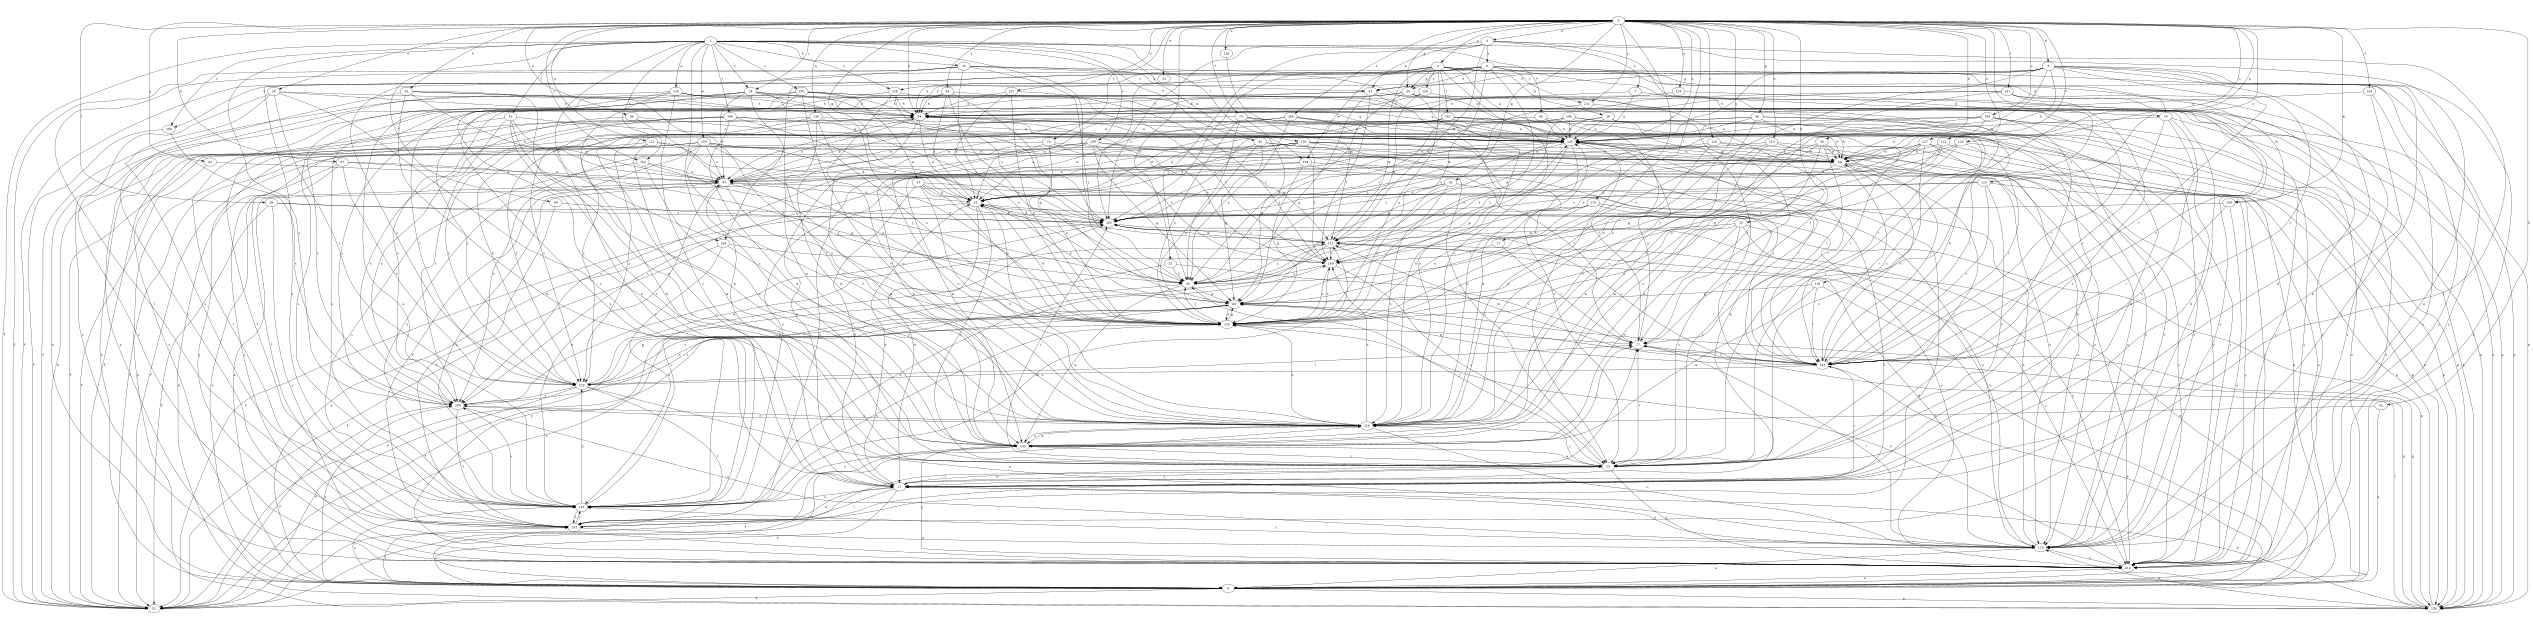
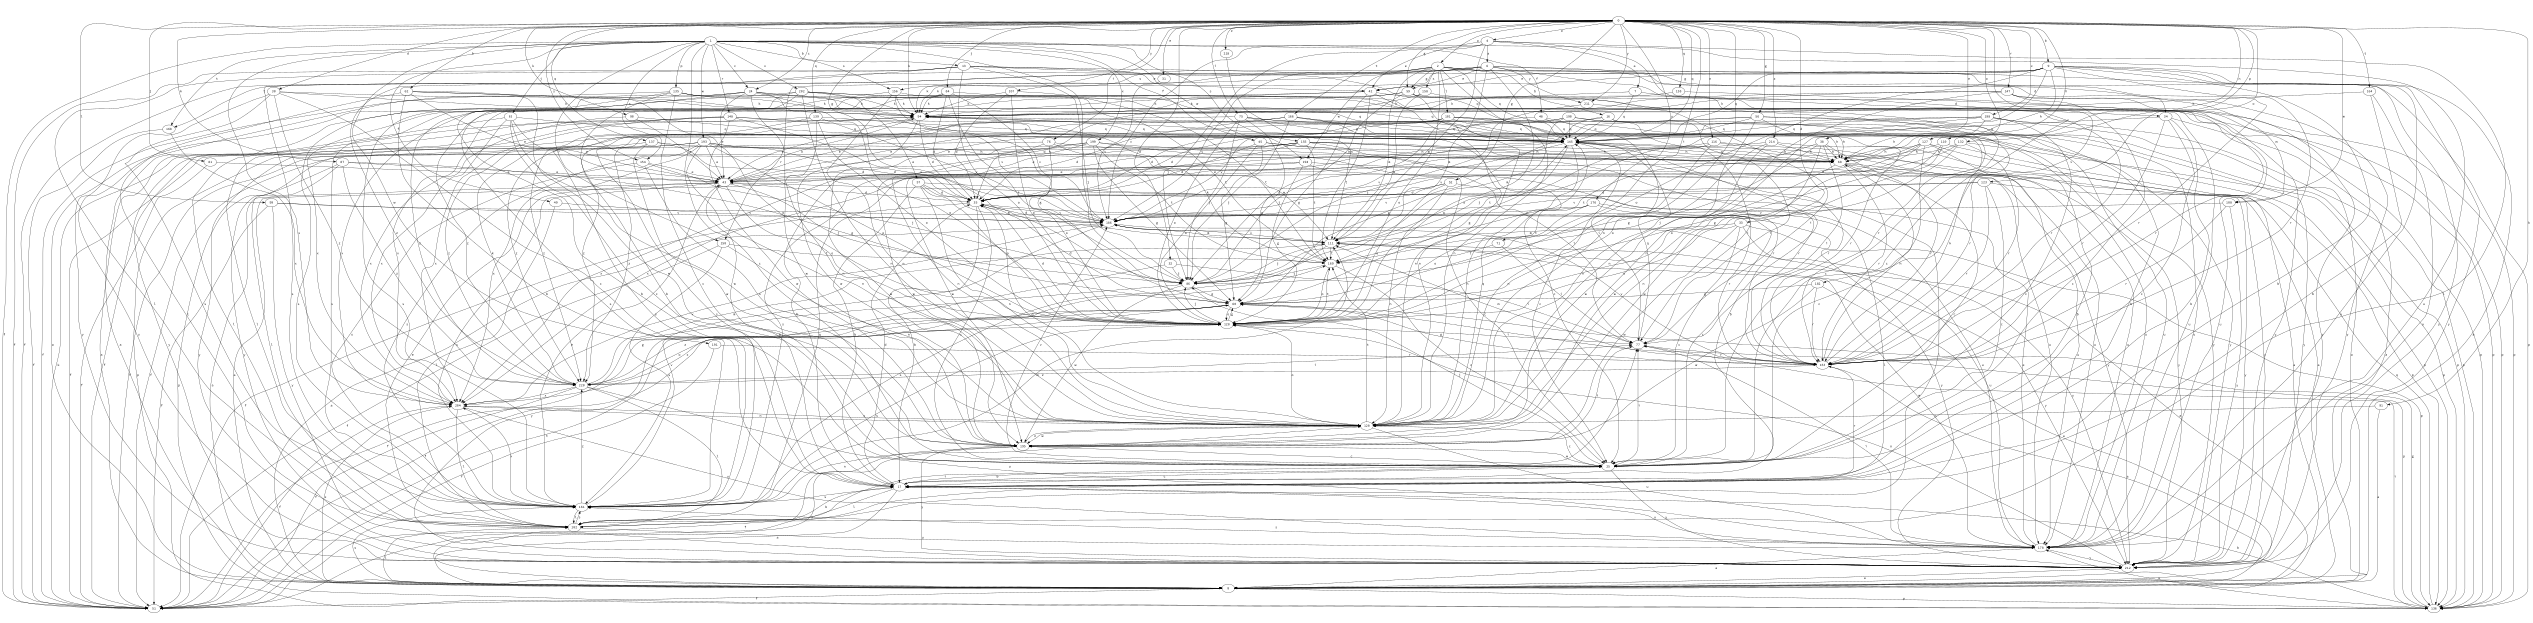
node "191": added
